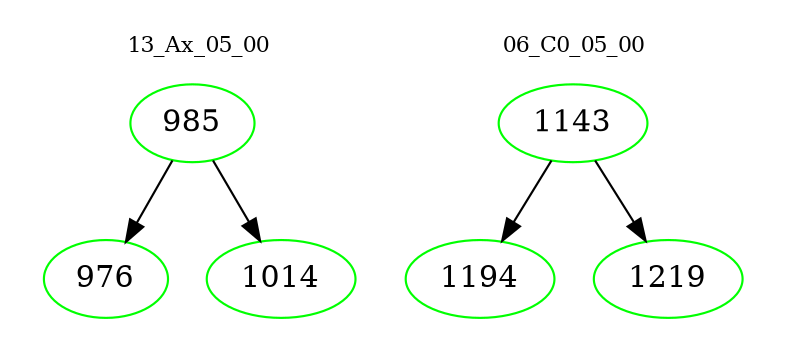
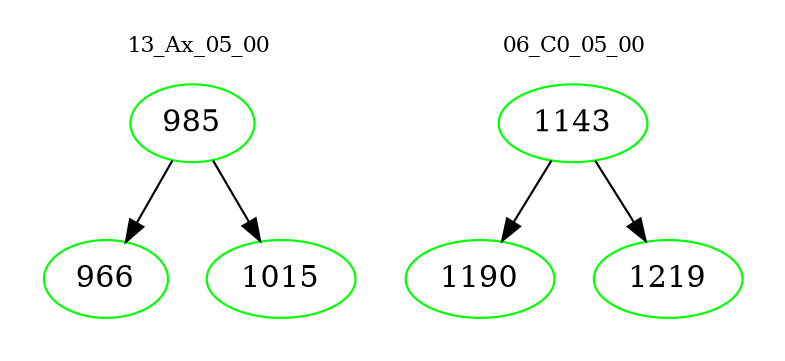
node "976": label "976" -> "966"
node "1014": label "1014" -> "1015"
node "1194": label "1194" -> "1190"
